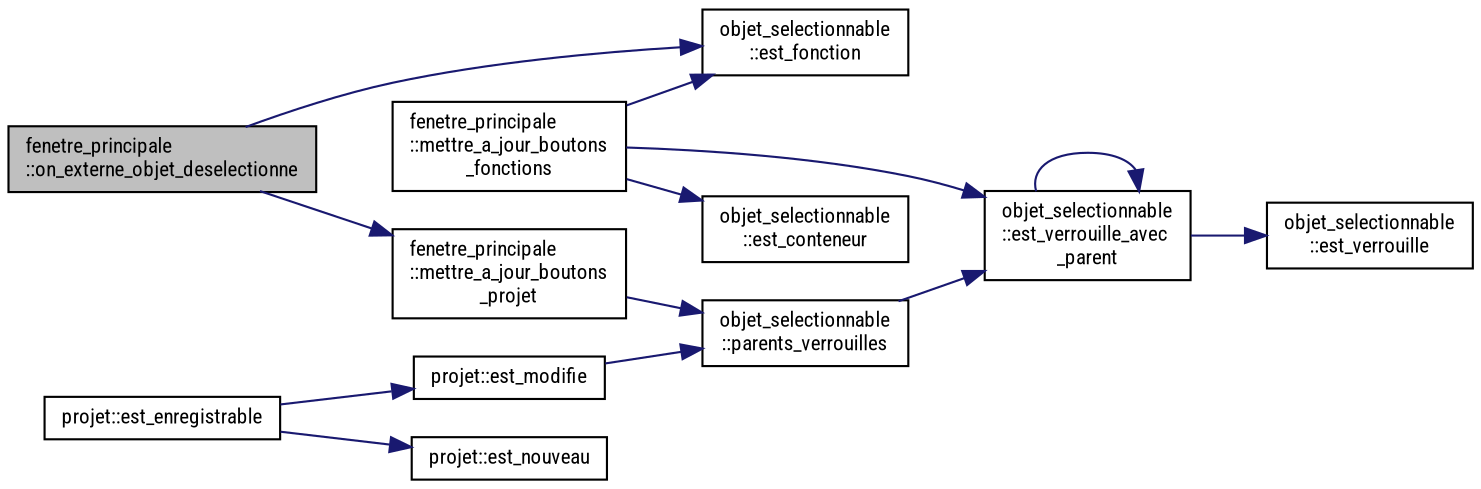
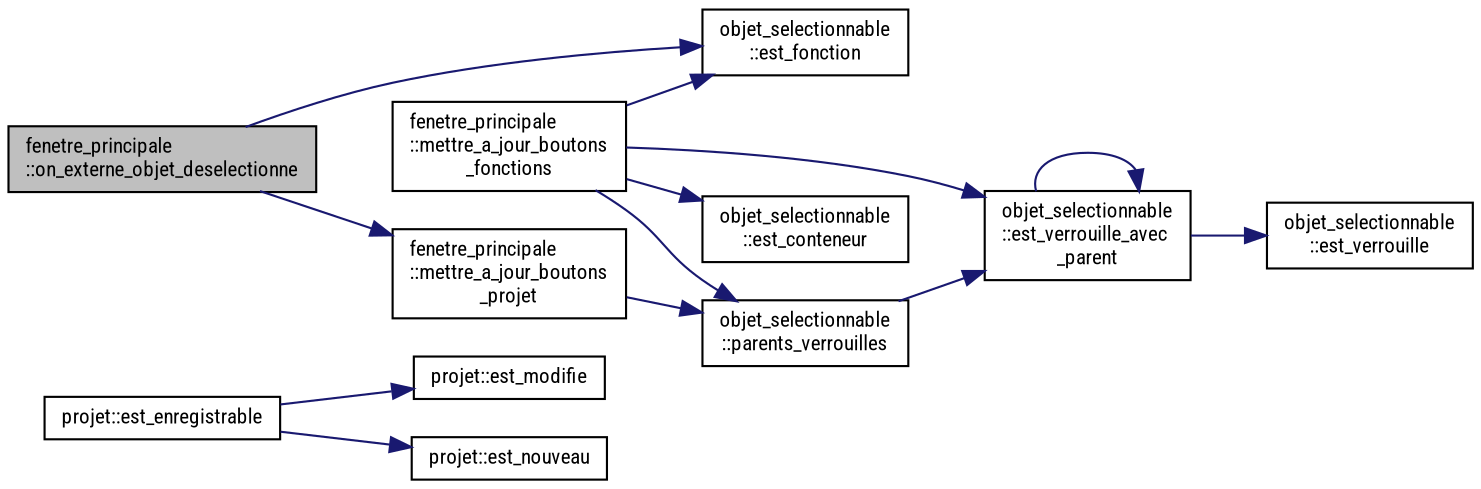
edge "projet::est_modifie" -> "objet_selectionnable ::parents_verrouilles": now "fenetre_principale ::mettre_a_jour_boutons _fonctions" -> "objet_selectionnable ::parents_verrouilles"
